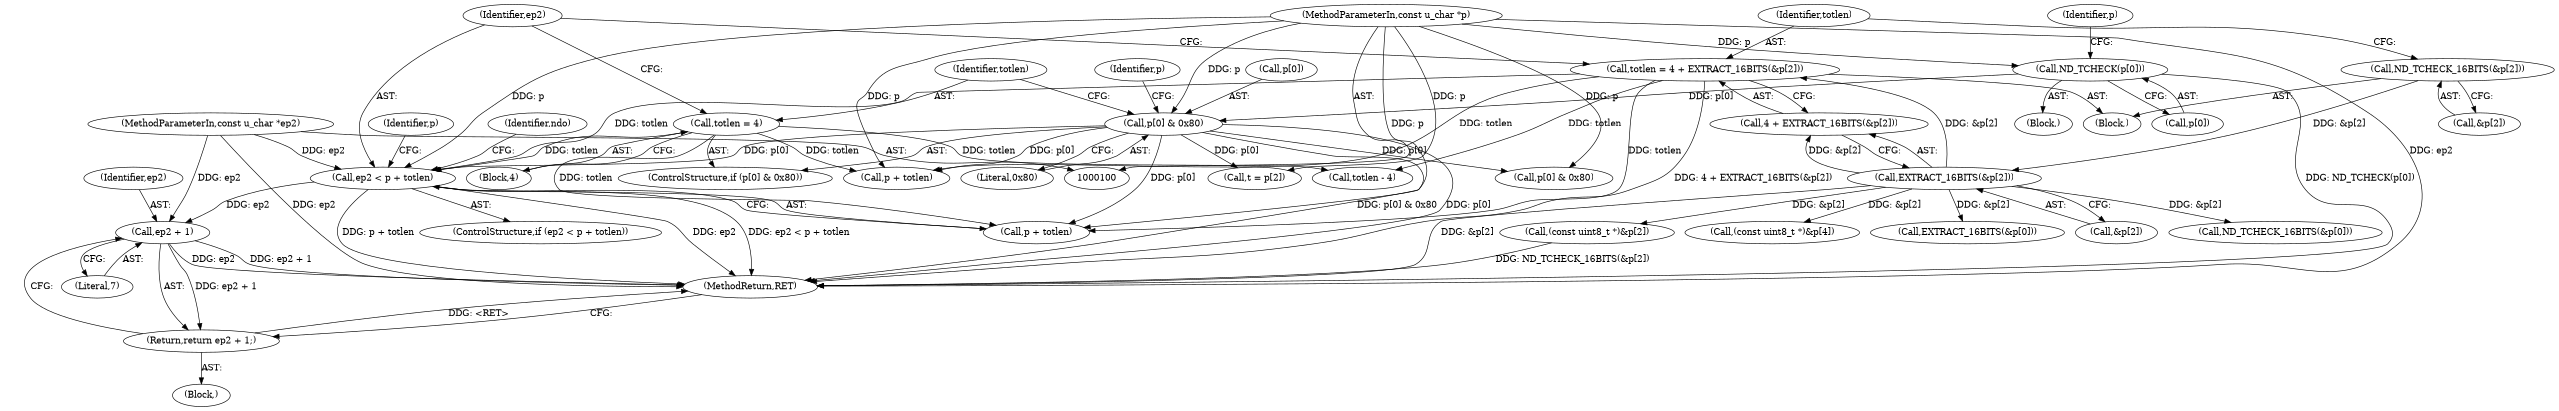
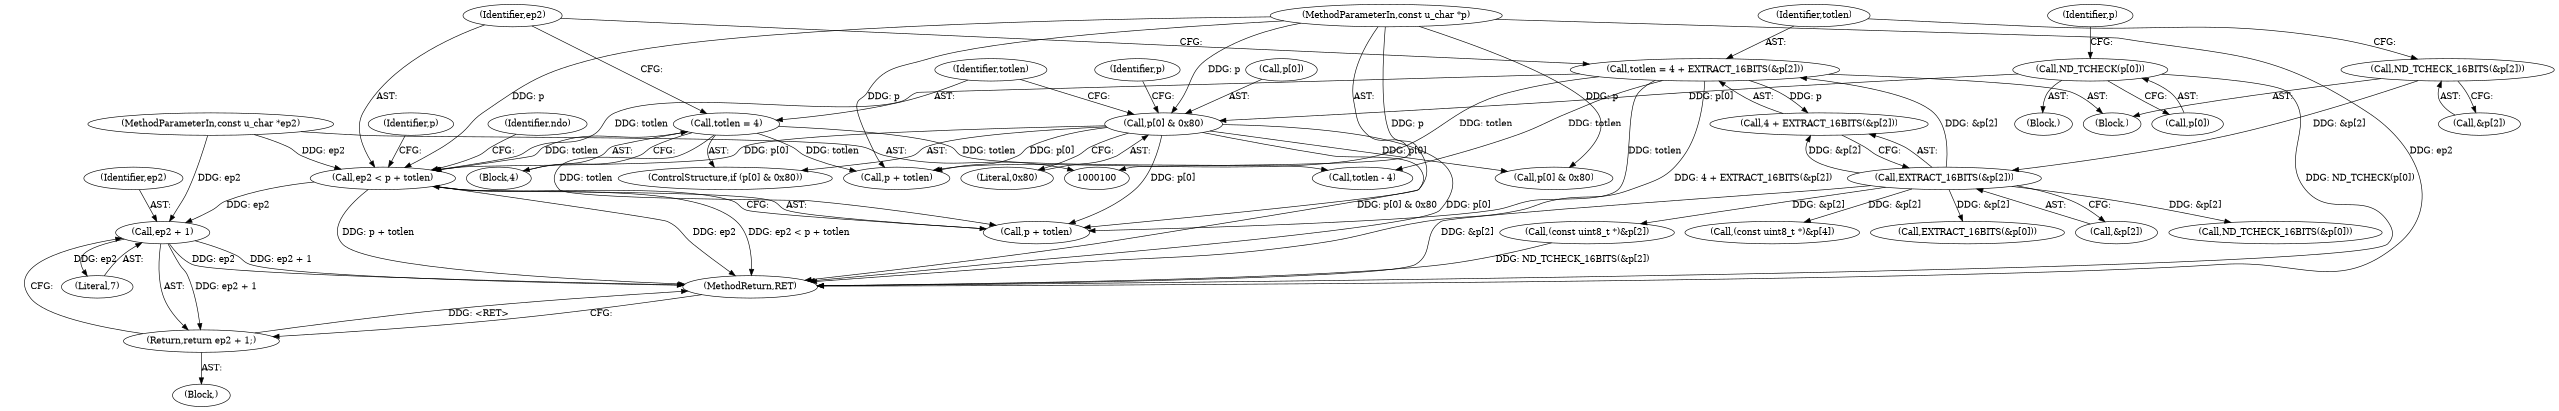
edge "(MethodParameterIn,const u_char *p)" -> "(Call,ND_TCHECK(p[0]))": removed, label "DDG: p"
edge "(Call,totlen = 4 + EXTRACT_16BITS(&p[2]))" -> "(Call,4 + EXTRACT_16BITS(&p[2]))": label "CFG: " -> "DDG: p"
node "(Call,t = p[2])": removed
node "(ControlStructure,if (ep2 < p + totlen))": removed
edge "(Call,ep2 + 1)" -> "(Literal,7)": label "CFG: " -> "DDG: ep2"
edge "(MethodParameterIn,const u_char *ep2)" -> "(MethodReturn,RET)": removed, label "DDG: ep2"
